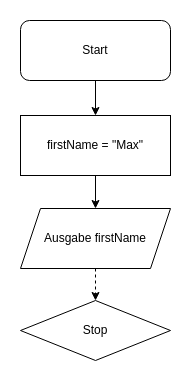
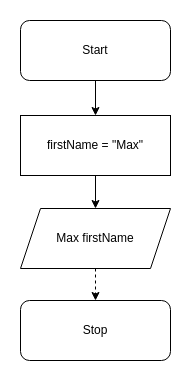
node "Ausgabe firstName": label "Ausgabe firstName" -> "Max firstName"
node "Stop": shape diamond -> rounded rectangle
